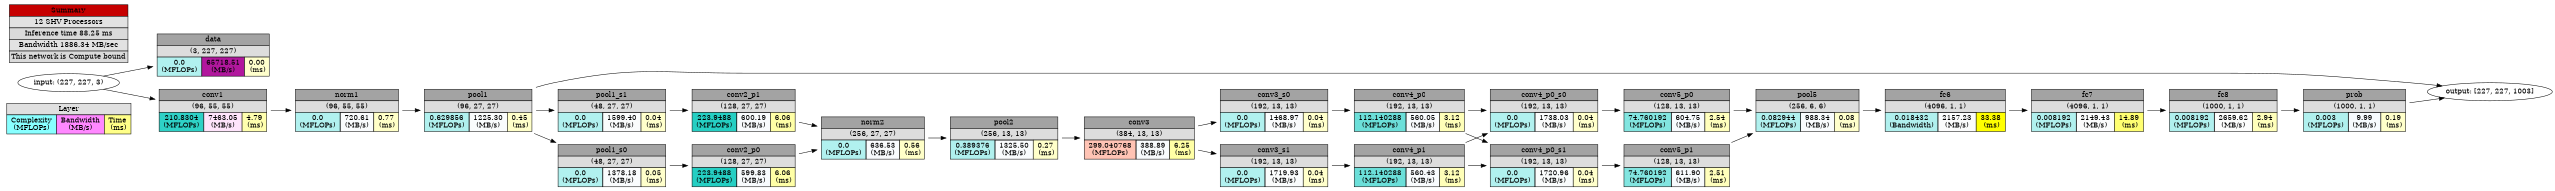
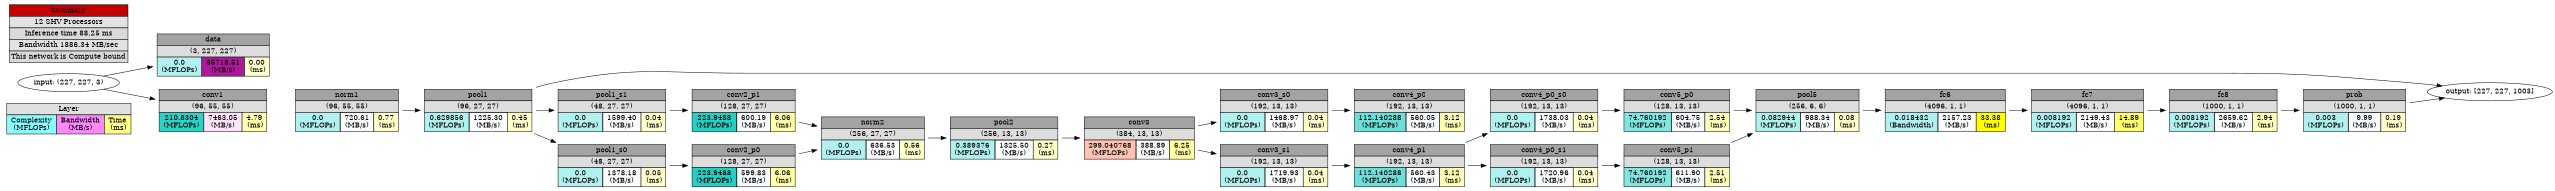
edge "conv1" -> "norm1": removed
edge "conv4_p0" -> "conv4_p0_s0": removed
edge "conv4_p0" -> "conv4_p0_s1": removed
